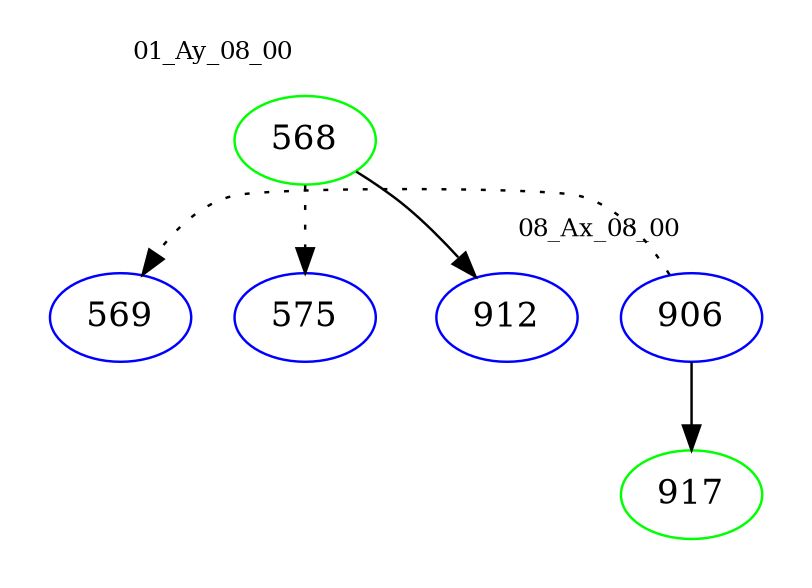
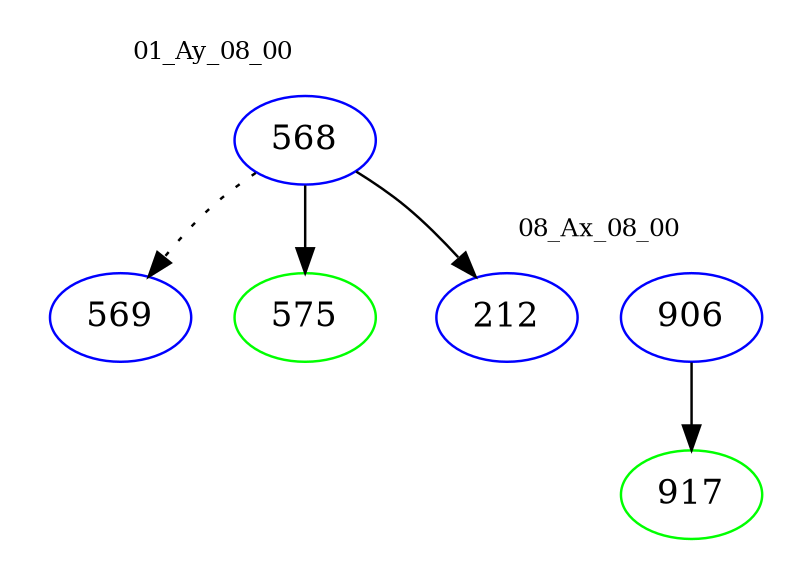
node "568": color green -> blue
edge "906" -> "569": now "568" -> "569"
edge "568" -> "575": style dotted -> solid
node "575": color blue -> green
node "912": label "912" -> "212"
